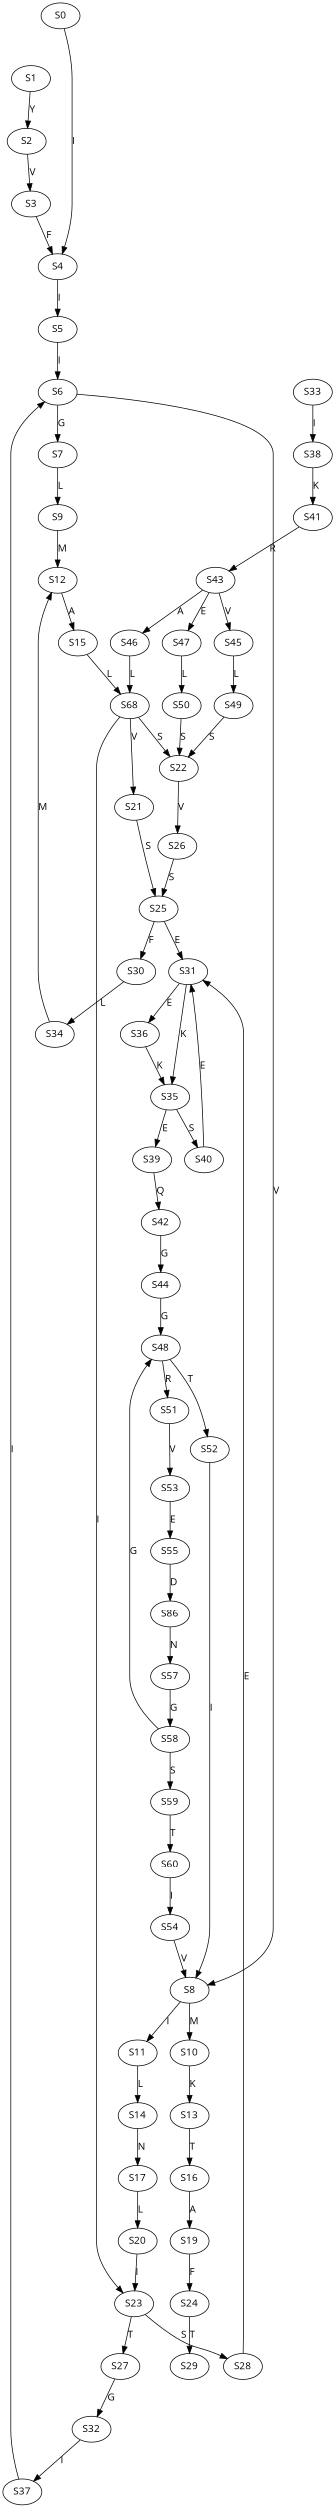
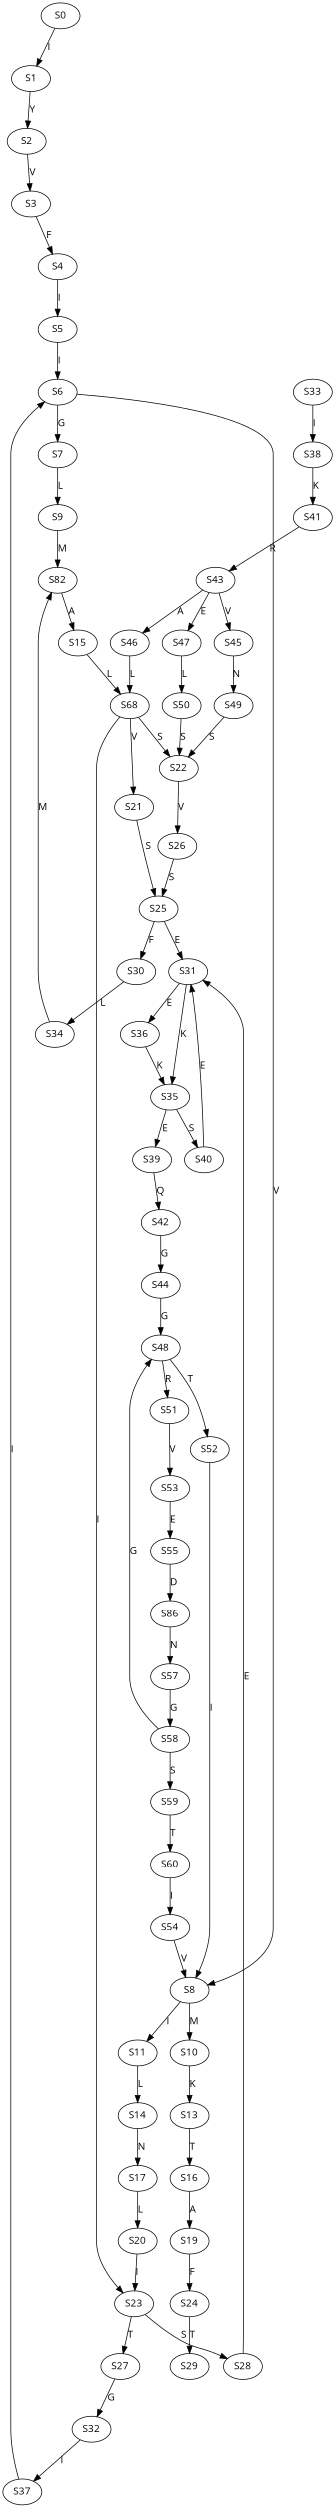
edge "S0" -> "S4": now "S0" -> "S1"
node "S12": label "S12" -> "S82"
edge "S45" -> "S49": label "L" -> "N"
